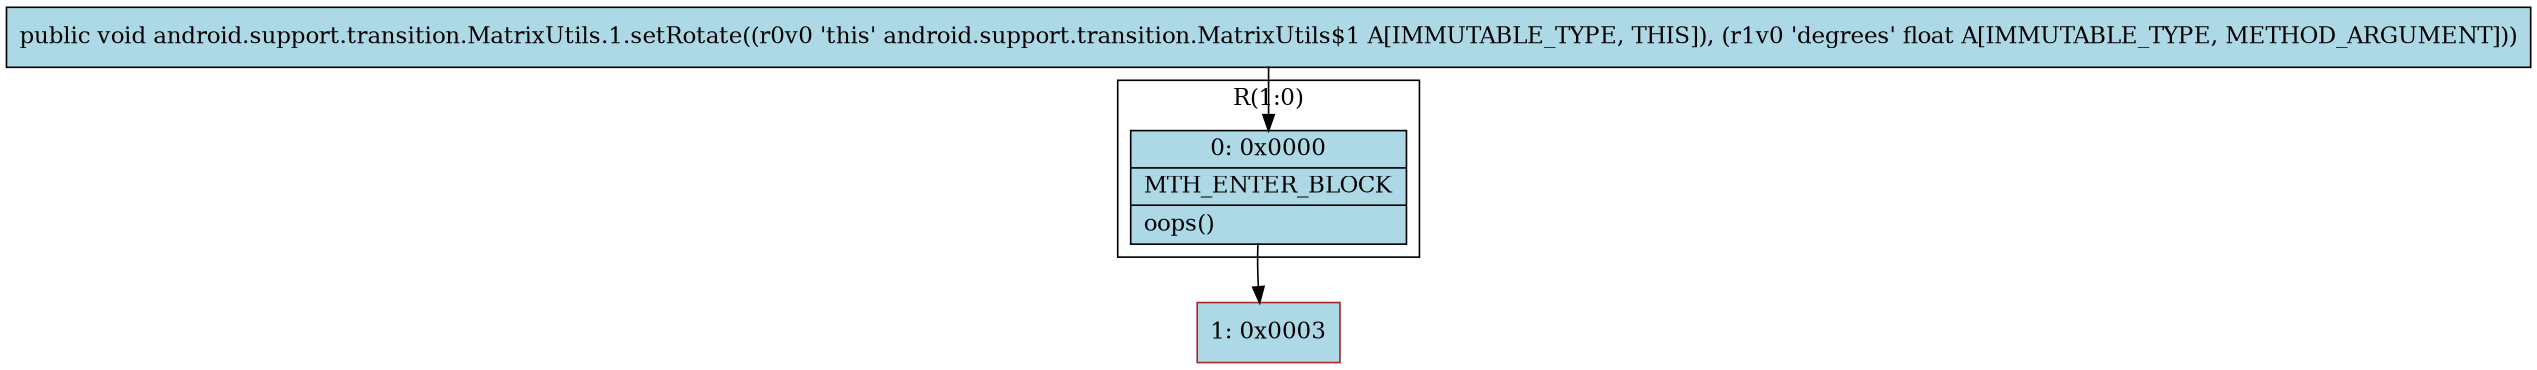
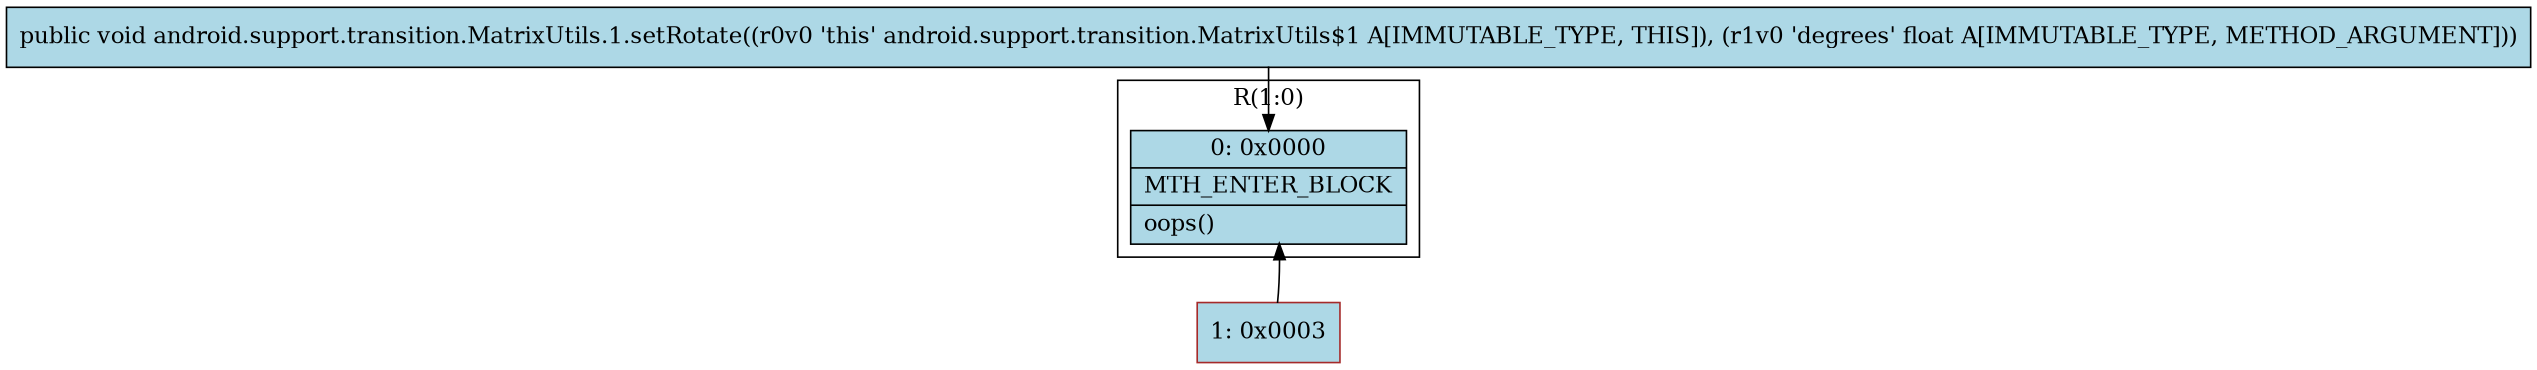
edge "0: 0x0000" -> "1: 0x0003": reversed
